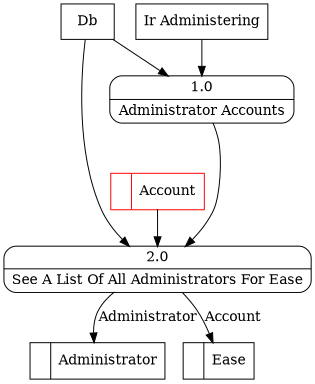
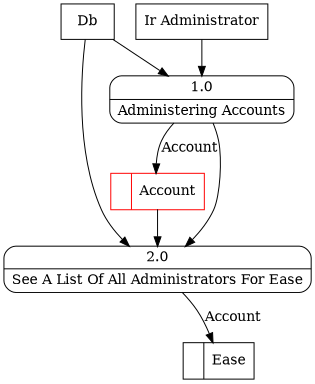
node "Ir Administering": label "Ir Administering" -> "Ir Administrator"
node "1.0": text "Administrator Accounts" -> "Administering Accounts"
edge "1.0" -> "Account": added, label "Account"
node "Administrator": removed
